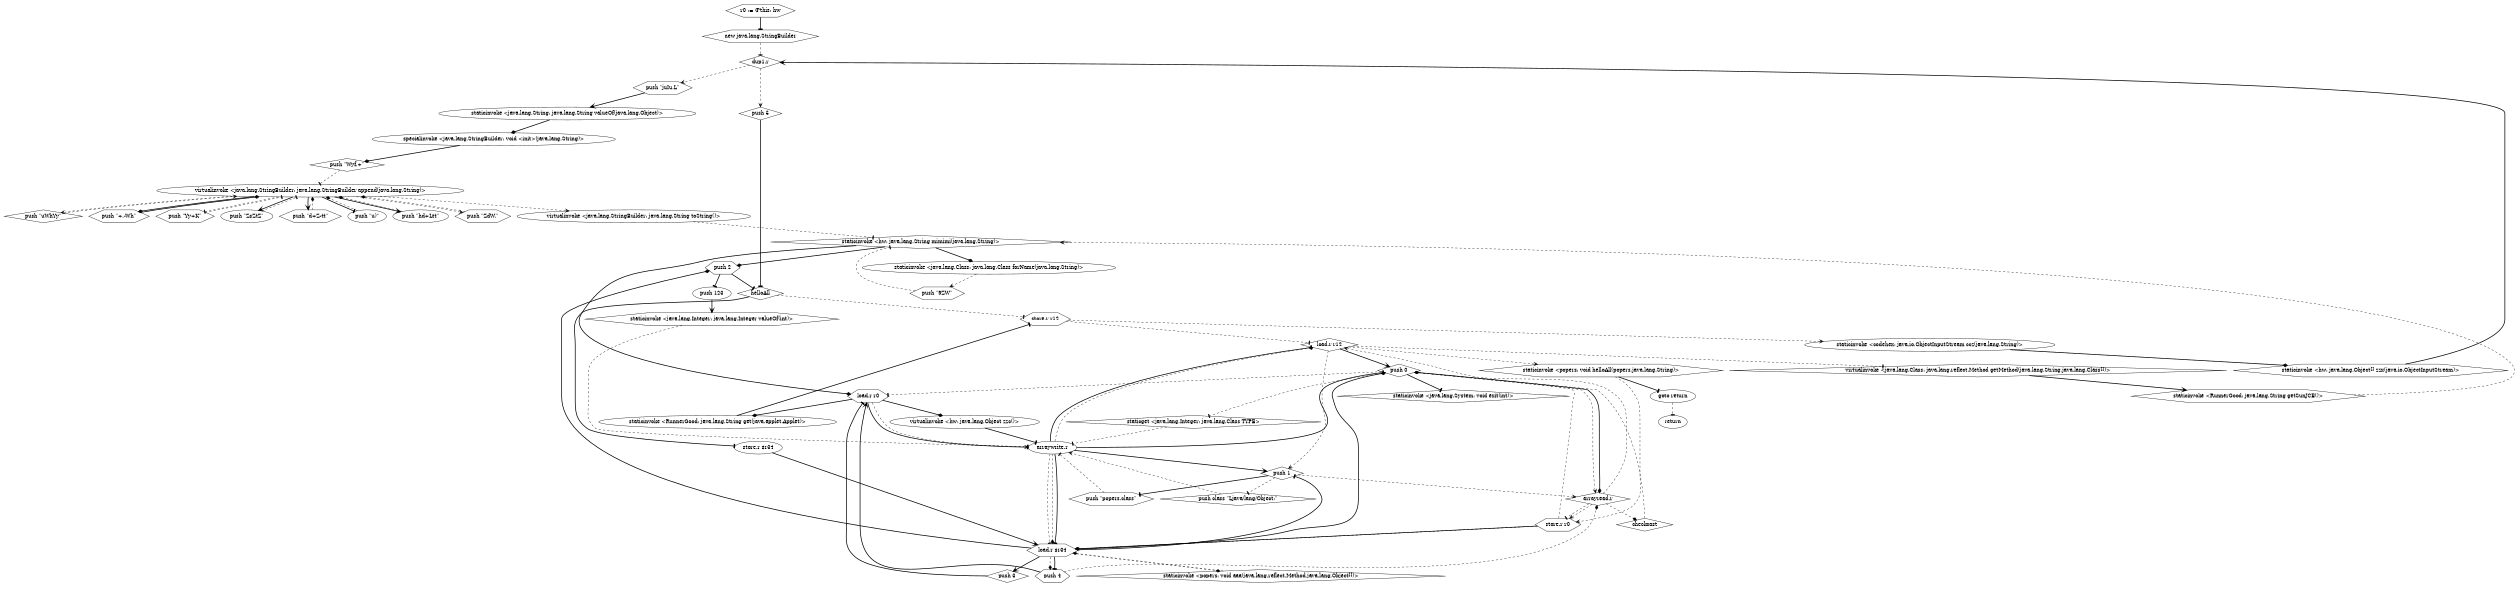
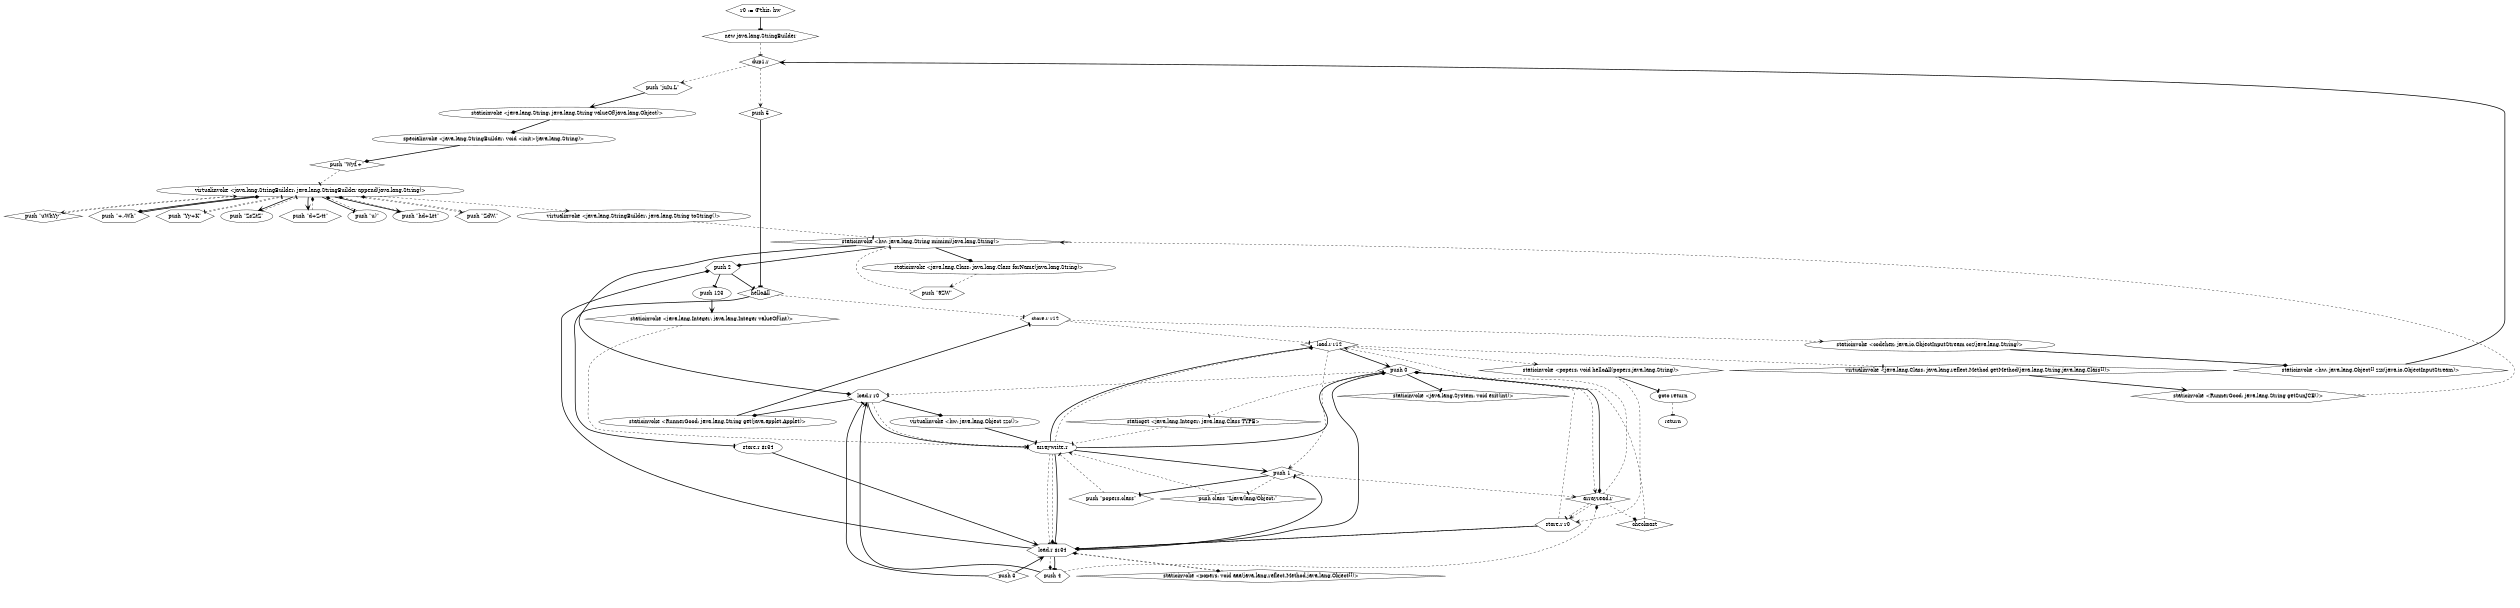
edge "load.r $r34" -> "push 3": reversed
